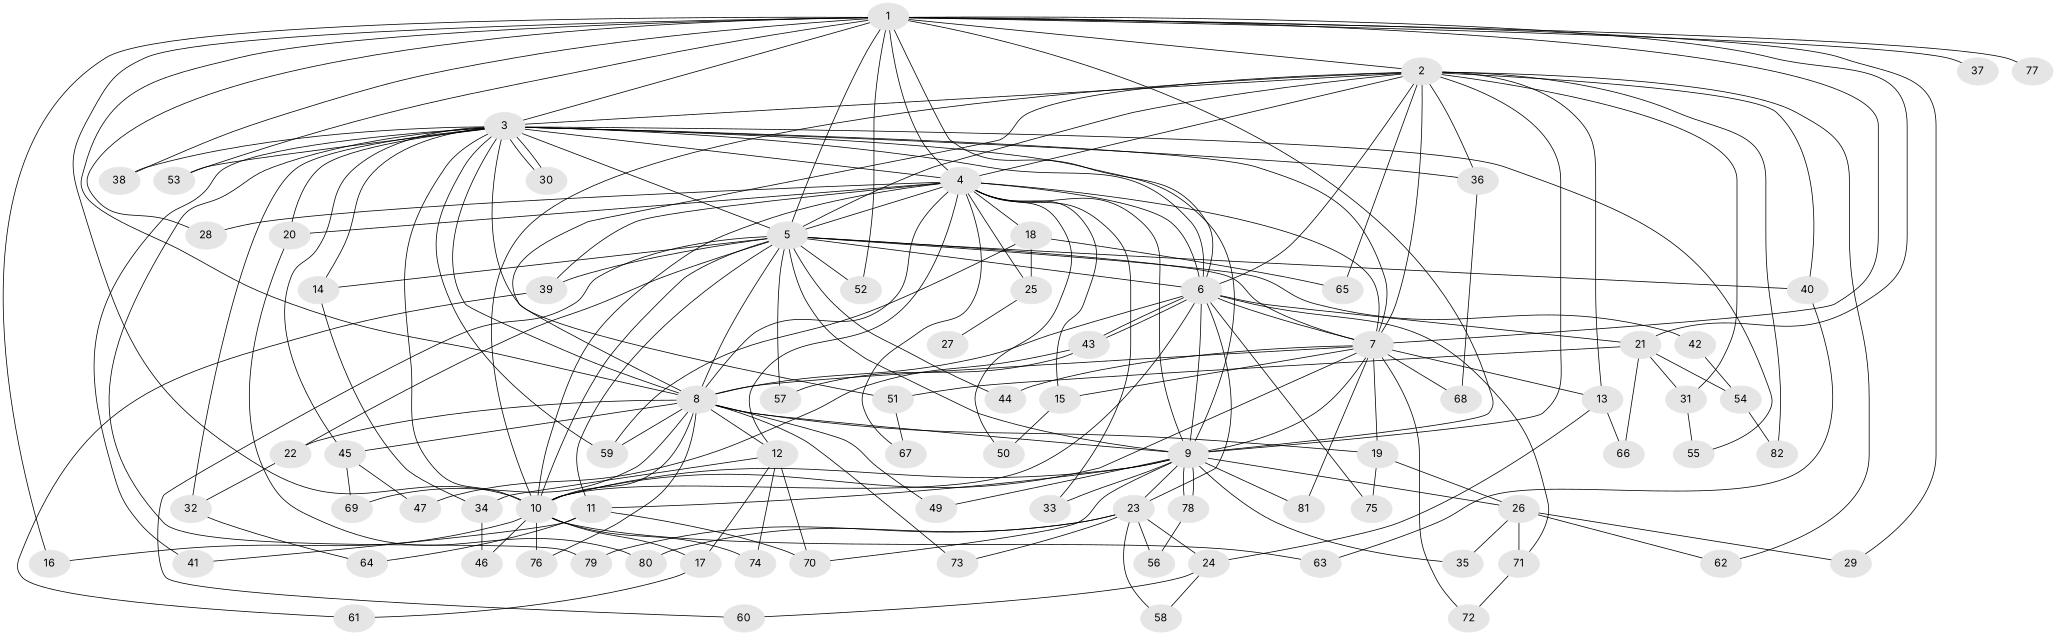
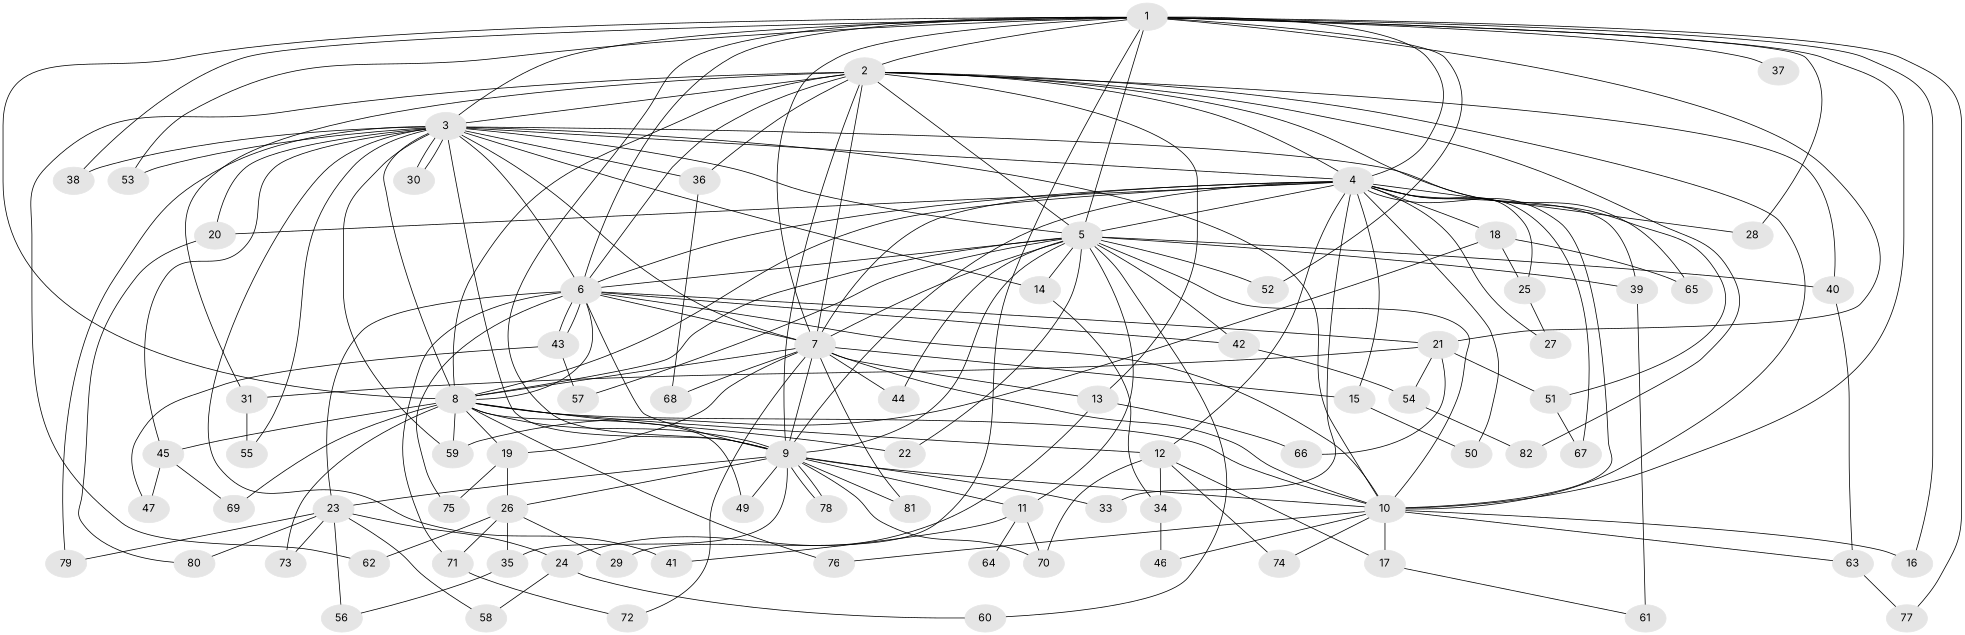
edge "4" -- "27": added
edge "6" -- "42": added
node "32": removed
edge "78" -- "56": now "35" -- "56"
edge "63" -- "77": added
